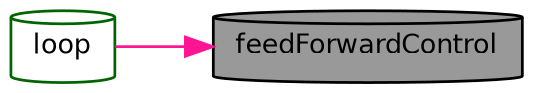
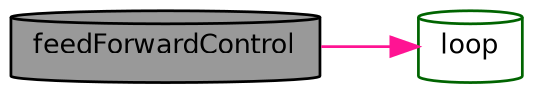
edge "loop" -> "feedForwardControl": reversed
